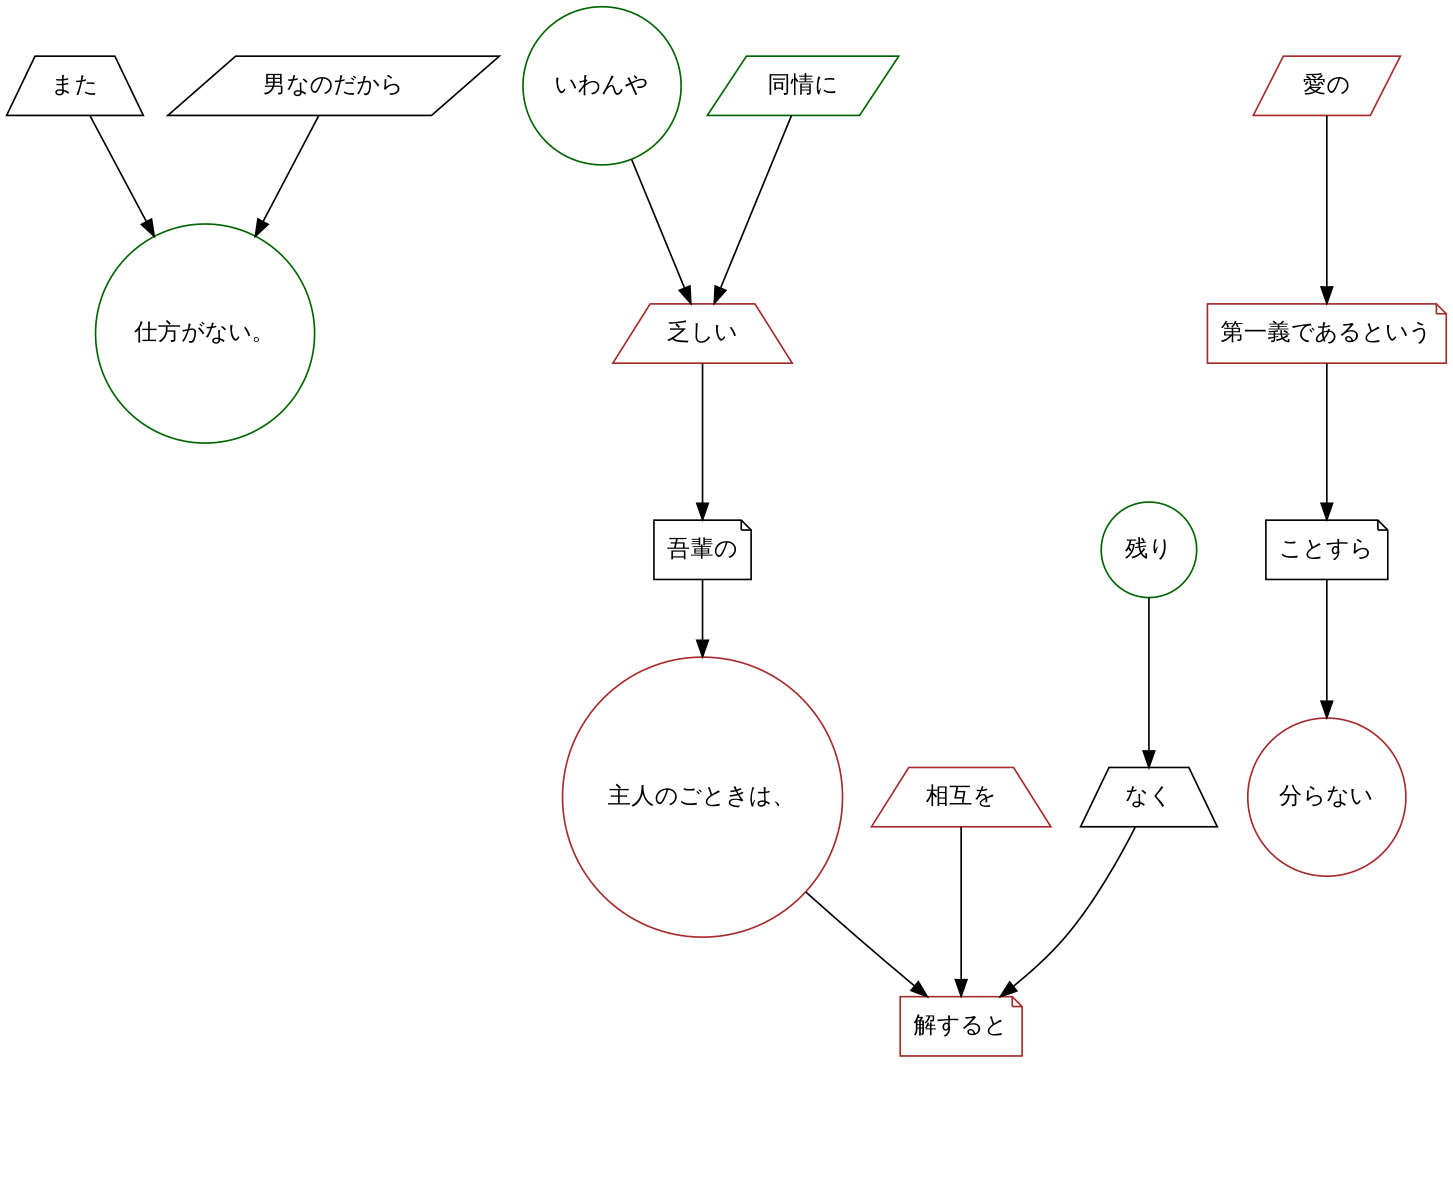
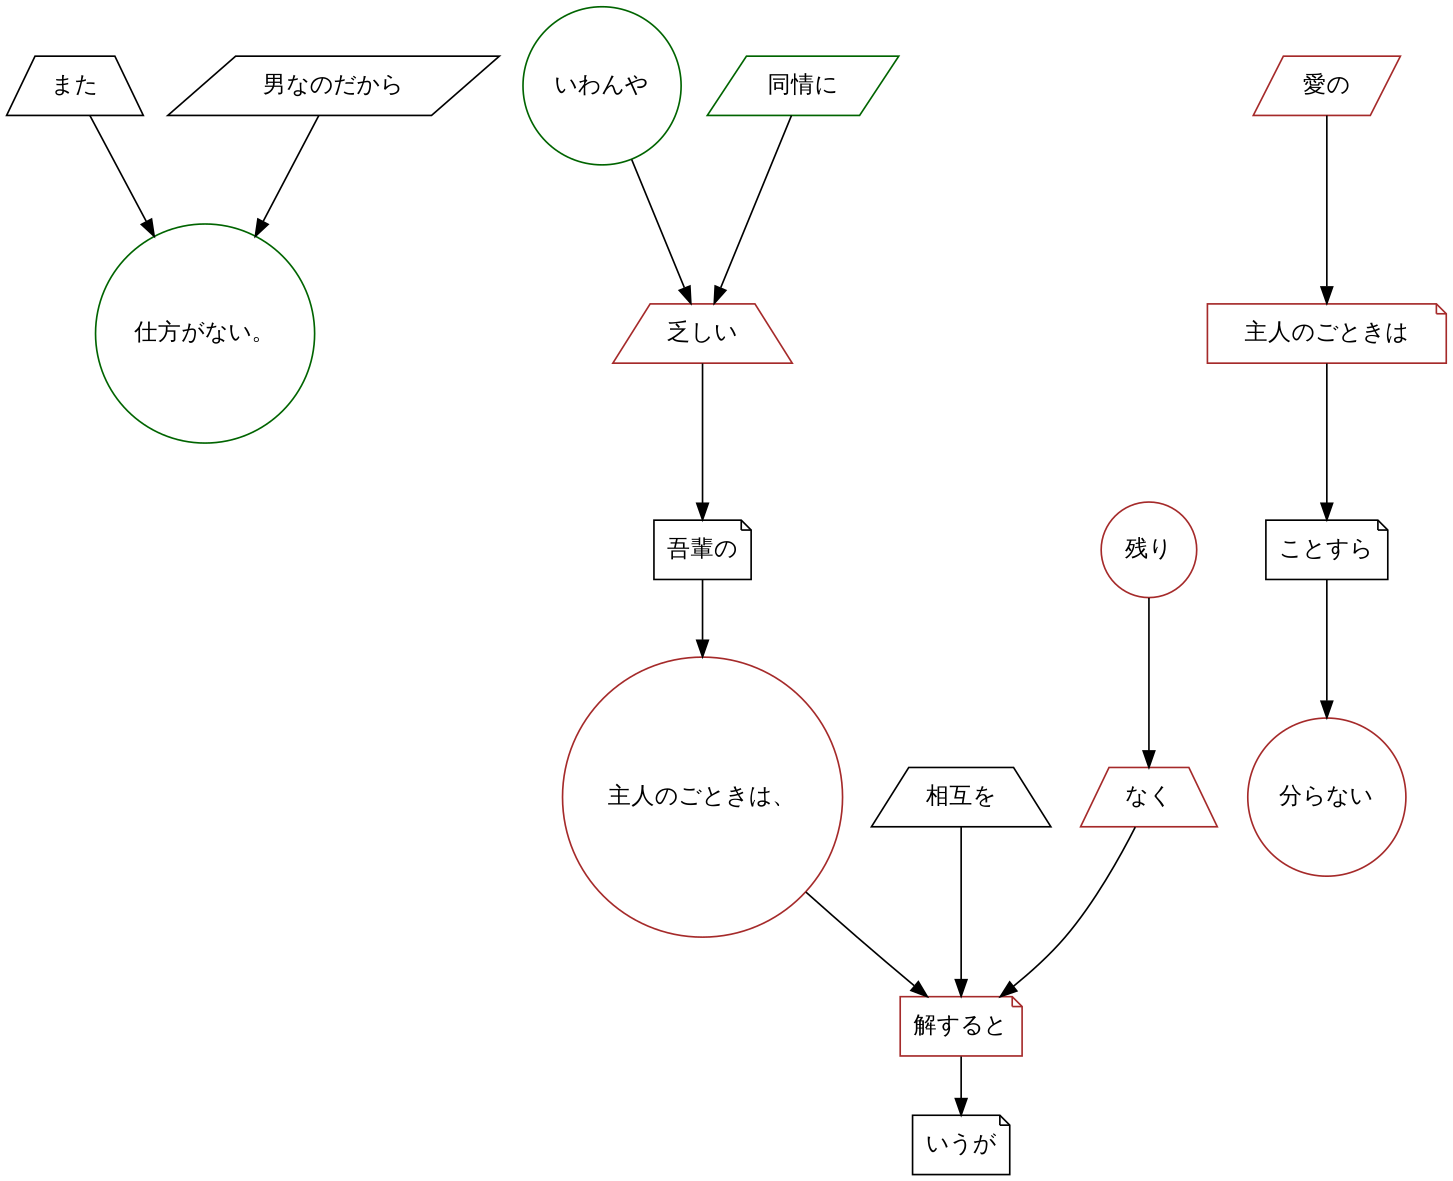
node "第一義であるという": label "第一義であるという" -> "主人のごときは"
node "残り": color darkgreen -> brown
node "相互を": color brown -> black
node "なく": color black -> brown
node "いうが": added
